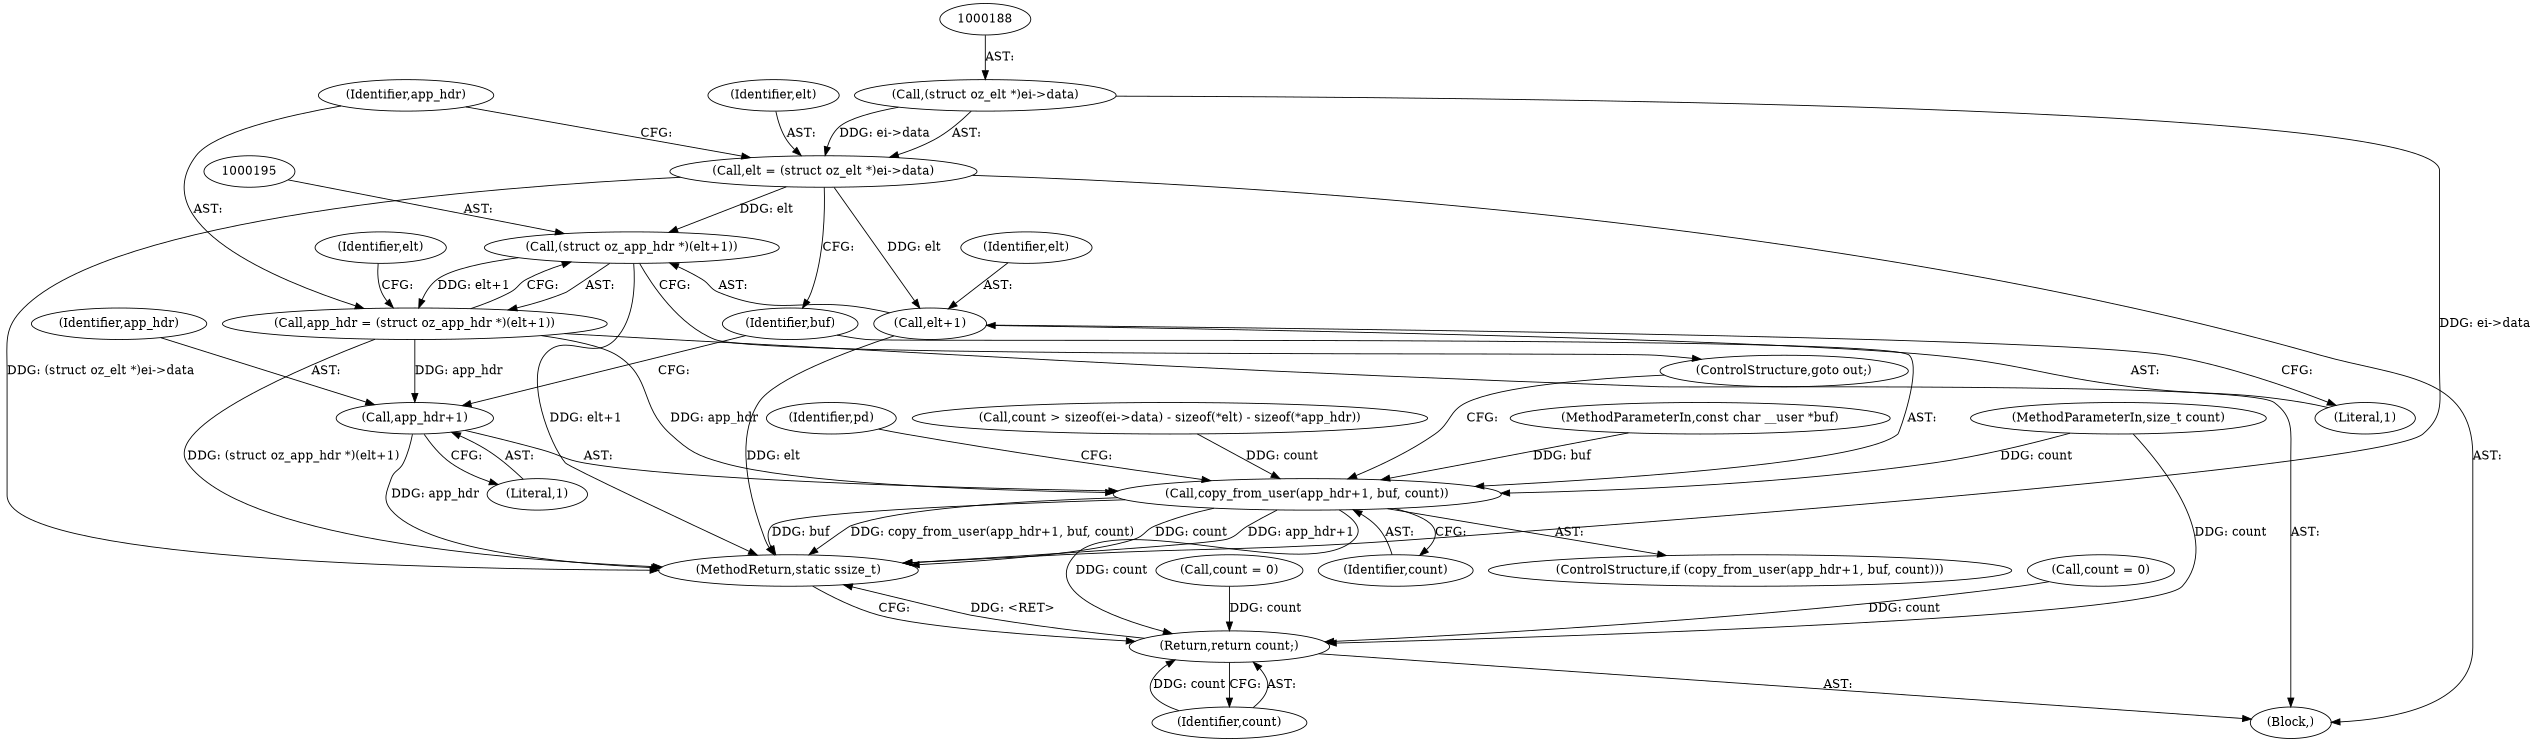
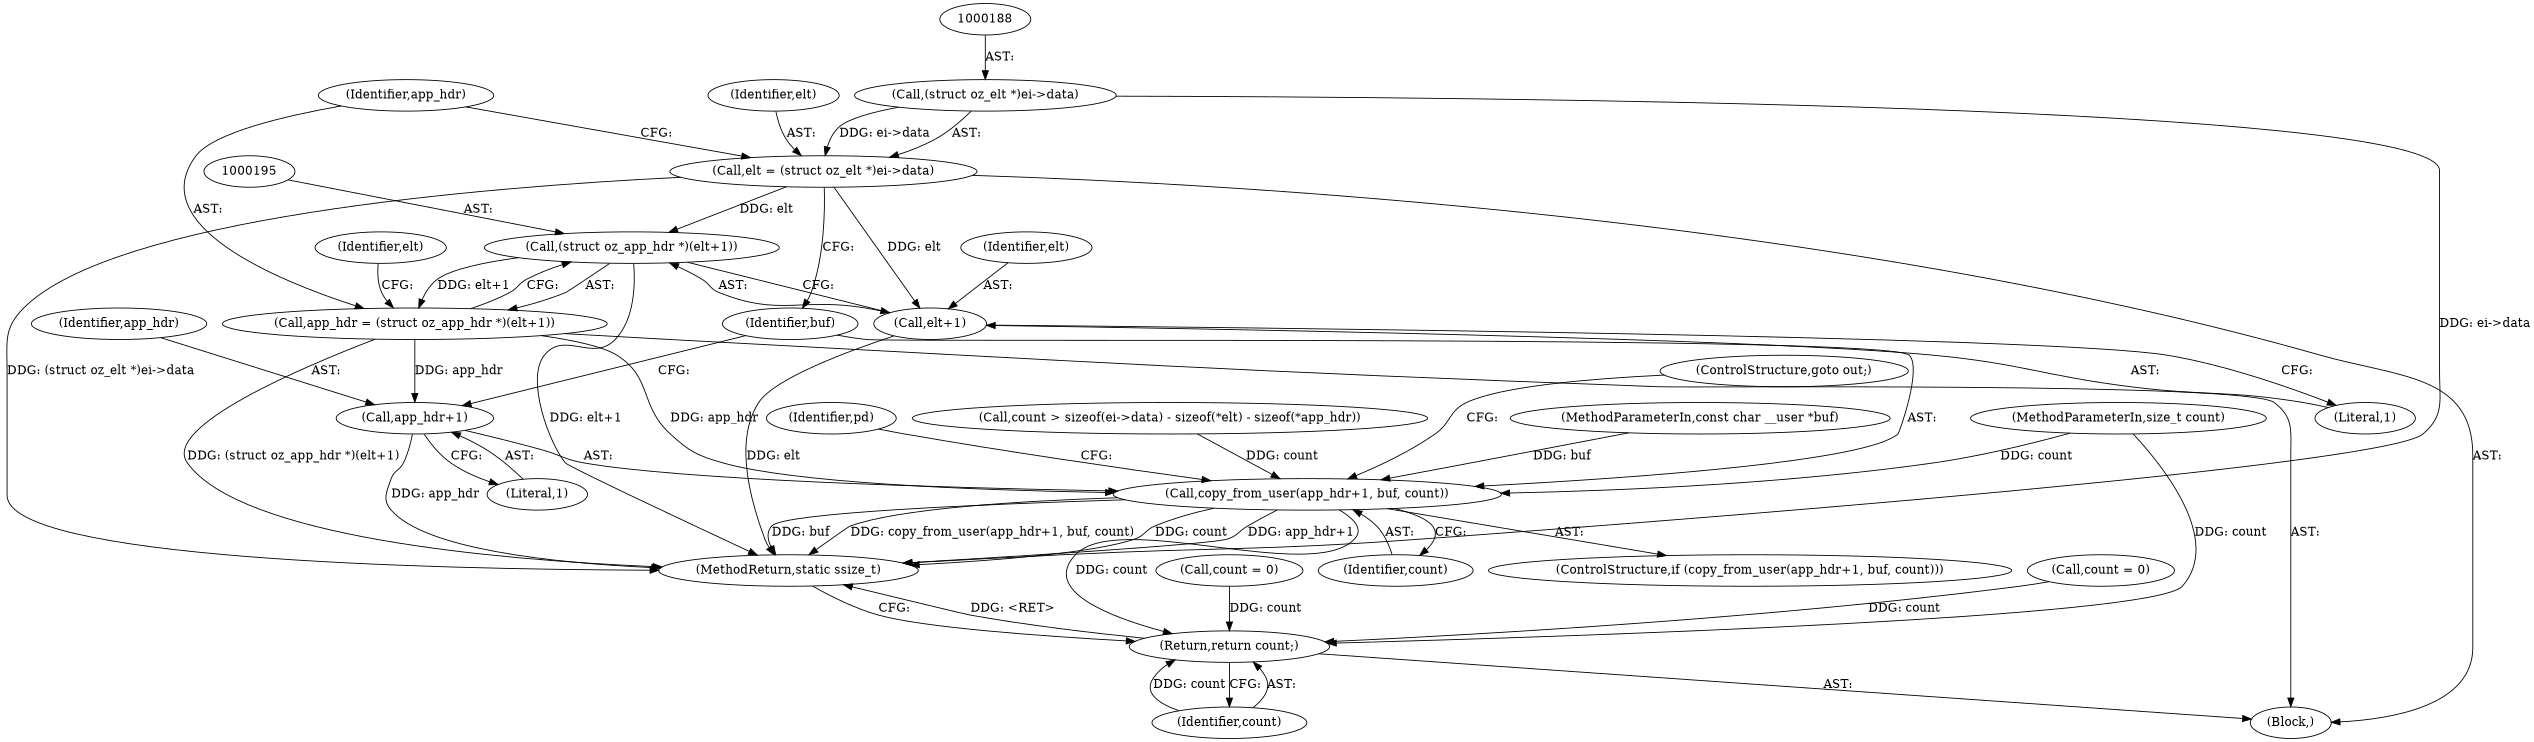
edge "(Call,(struct oz_app_hdr *)(elt+1))" -> "(ControlStructure,goto out;)": now "(Call,(struct oz_app_hdr *)(elt+1))" -> "(Call,elt+1)"
